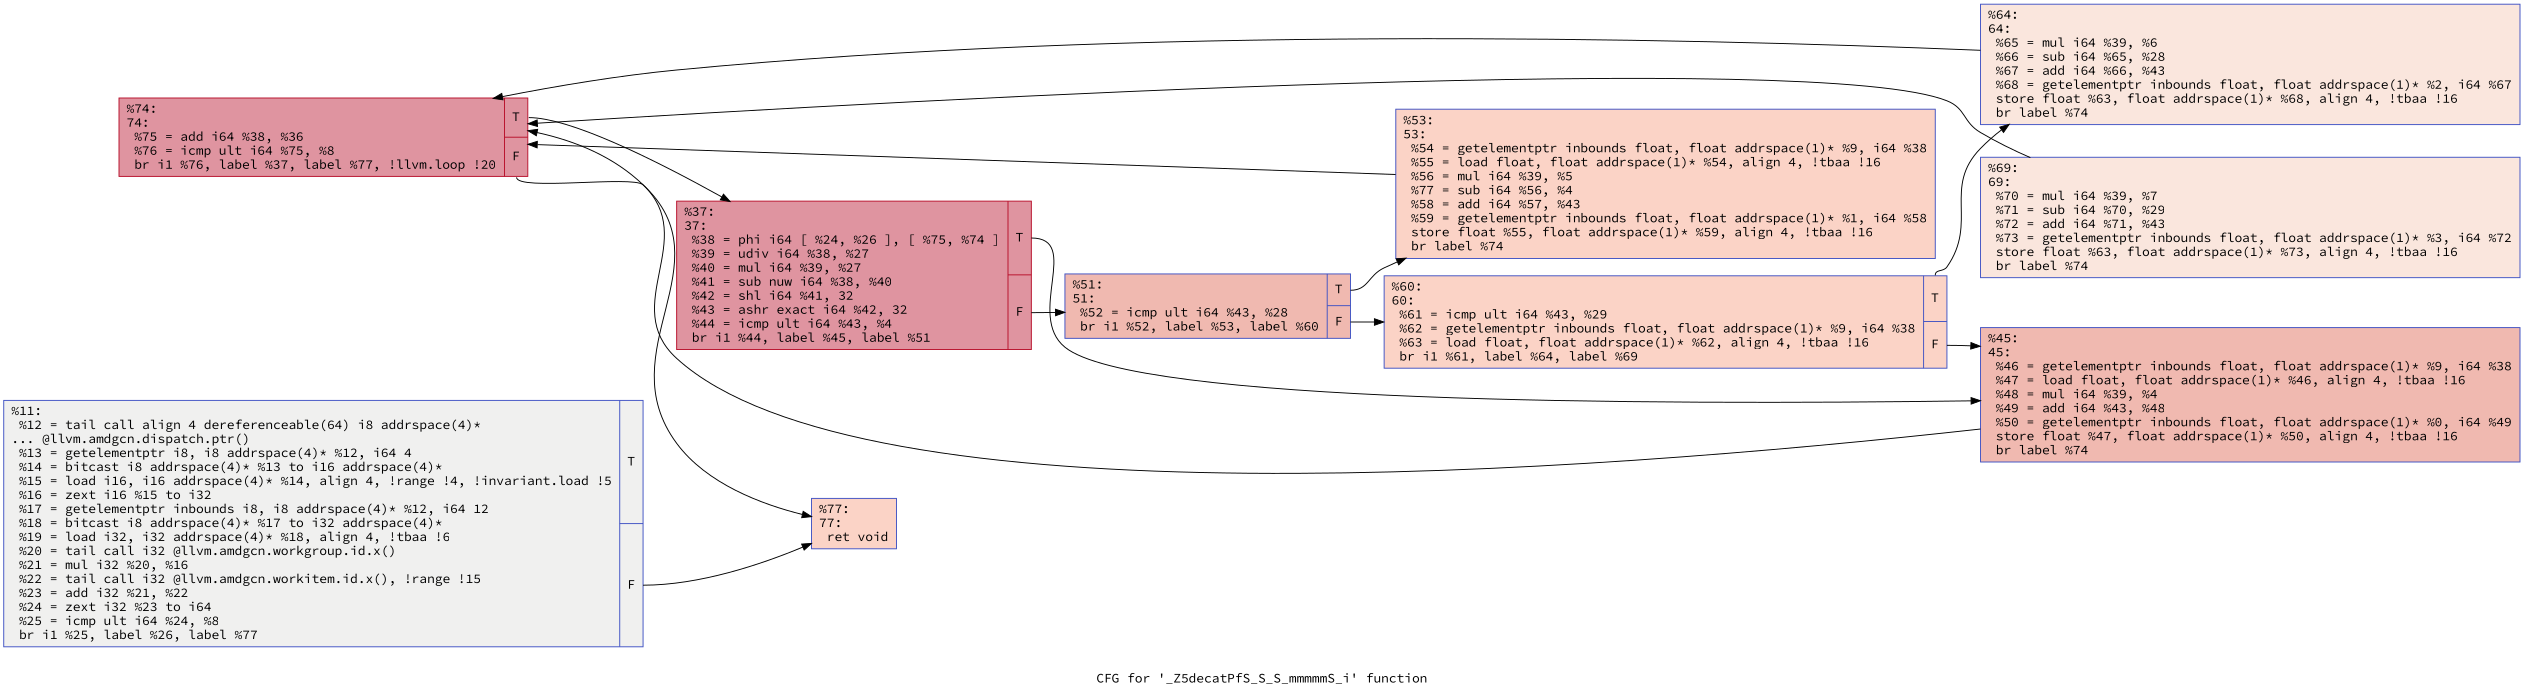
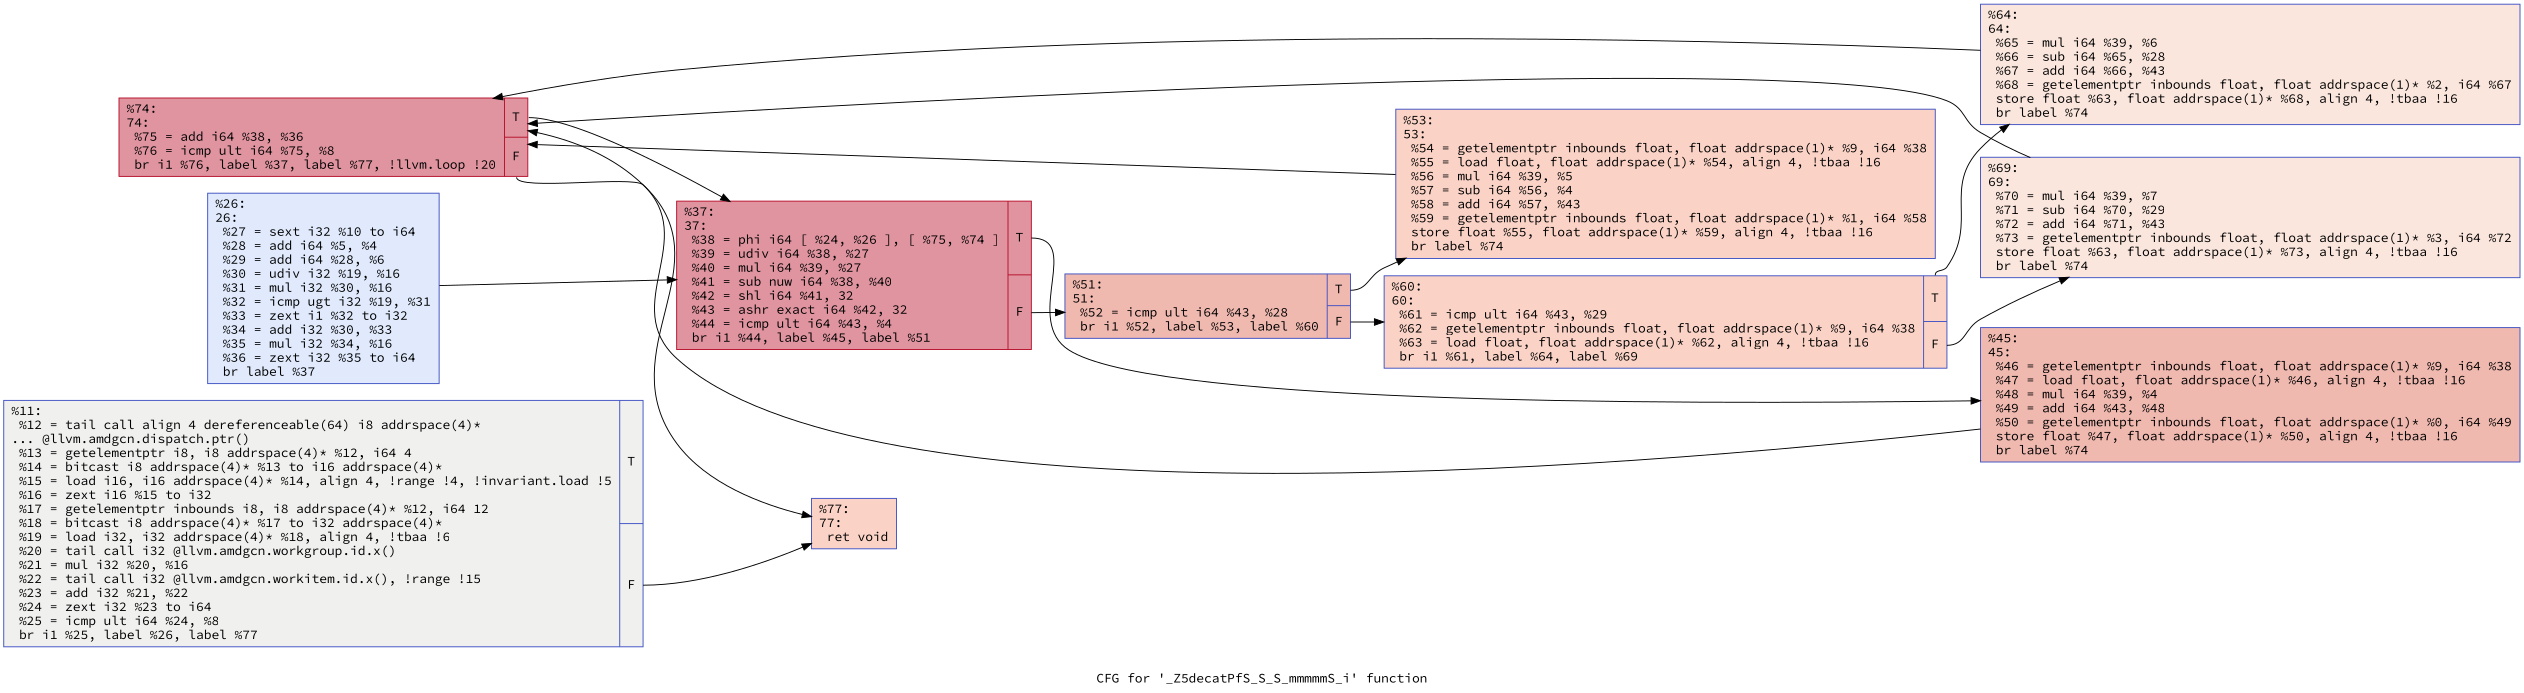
node "%53:": text "%77 = sub i64 %56, %4" -> "%57 = sub i64 %56, %4"
node "%26:": added
edge "%60:" -> "%45:": now "%60:" -> "%69:"
